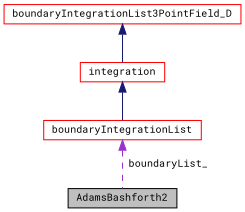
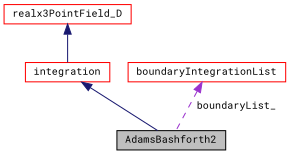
node "boundaryIntegrationList3PointField_D": label "boundaryIntegrationList3PointField_D" -> "realx3PointField_D"
edge "boundaryIntegrationList" -> "integration": now "AdamsBashforth2" -> "integration"
